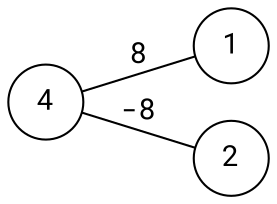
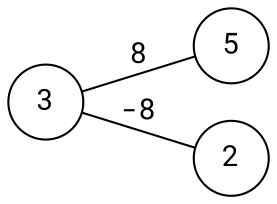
node "1": label "1" -> "5"
node "4": label "4" -> "3"
